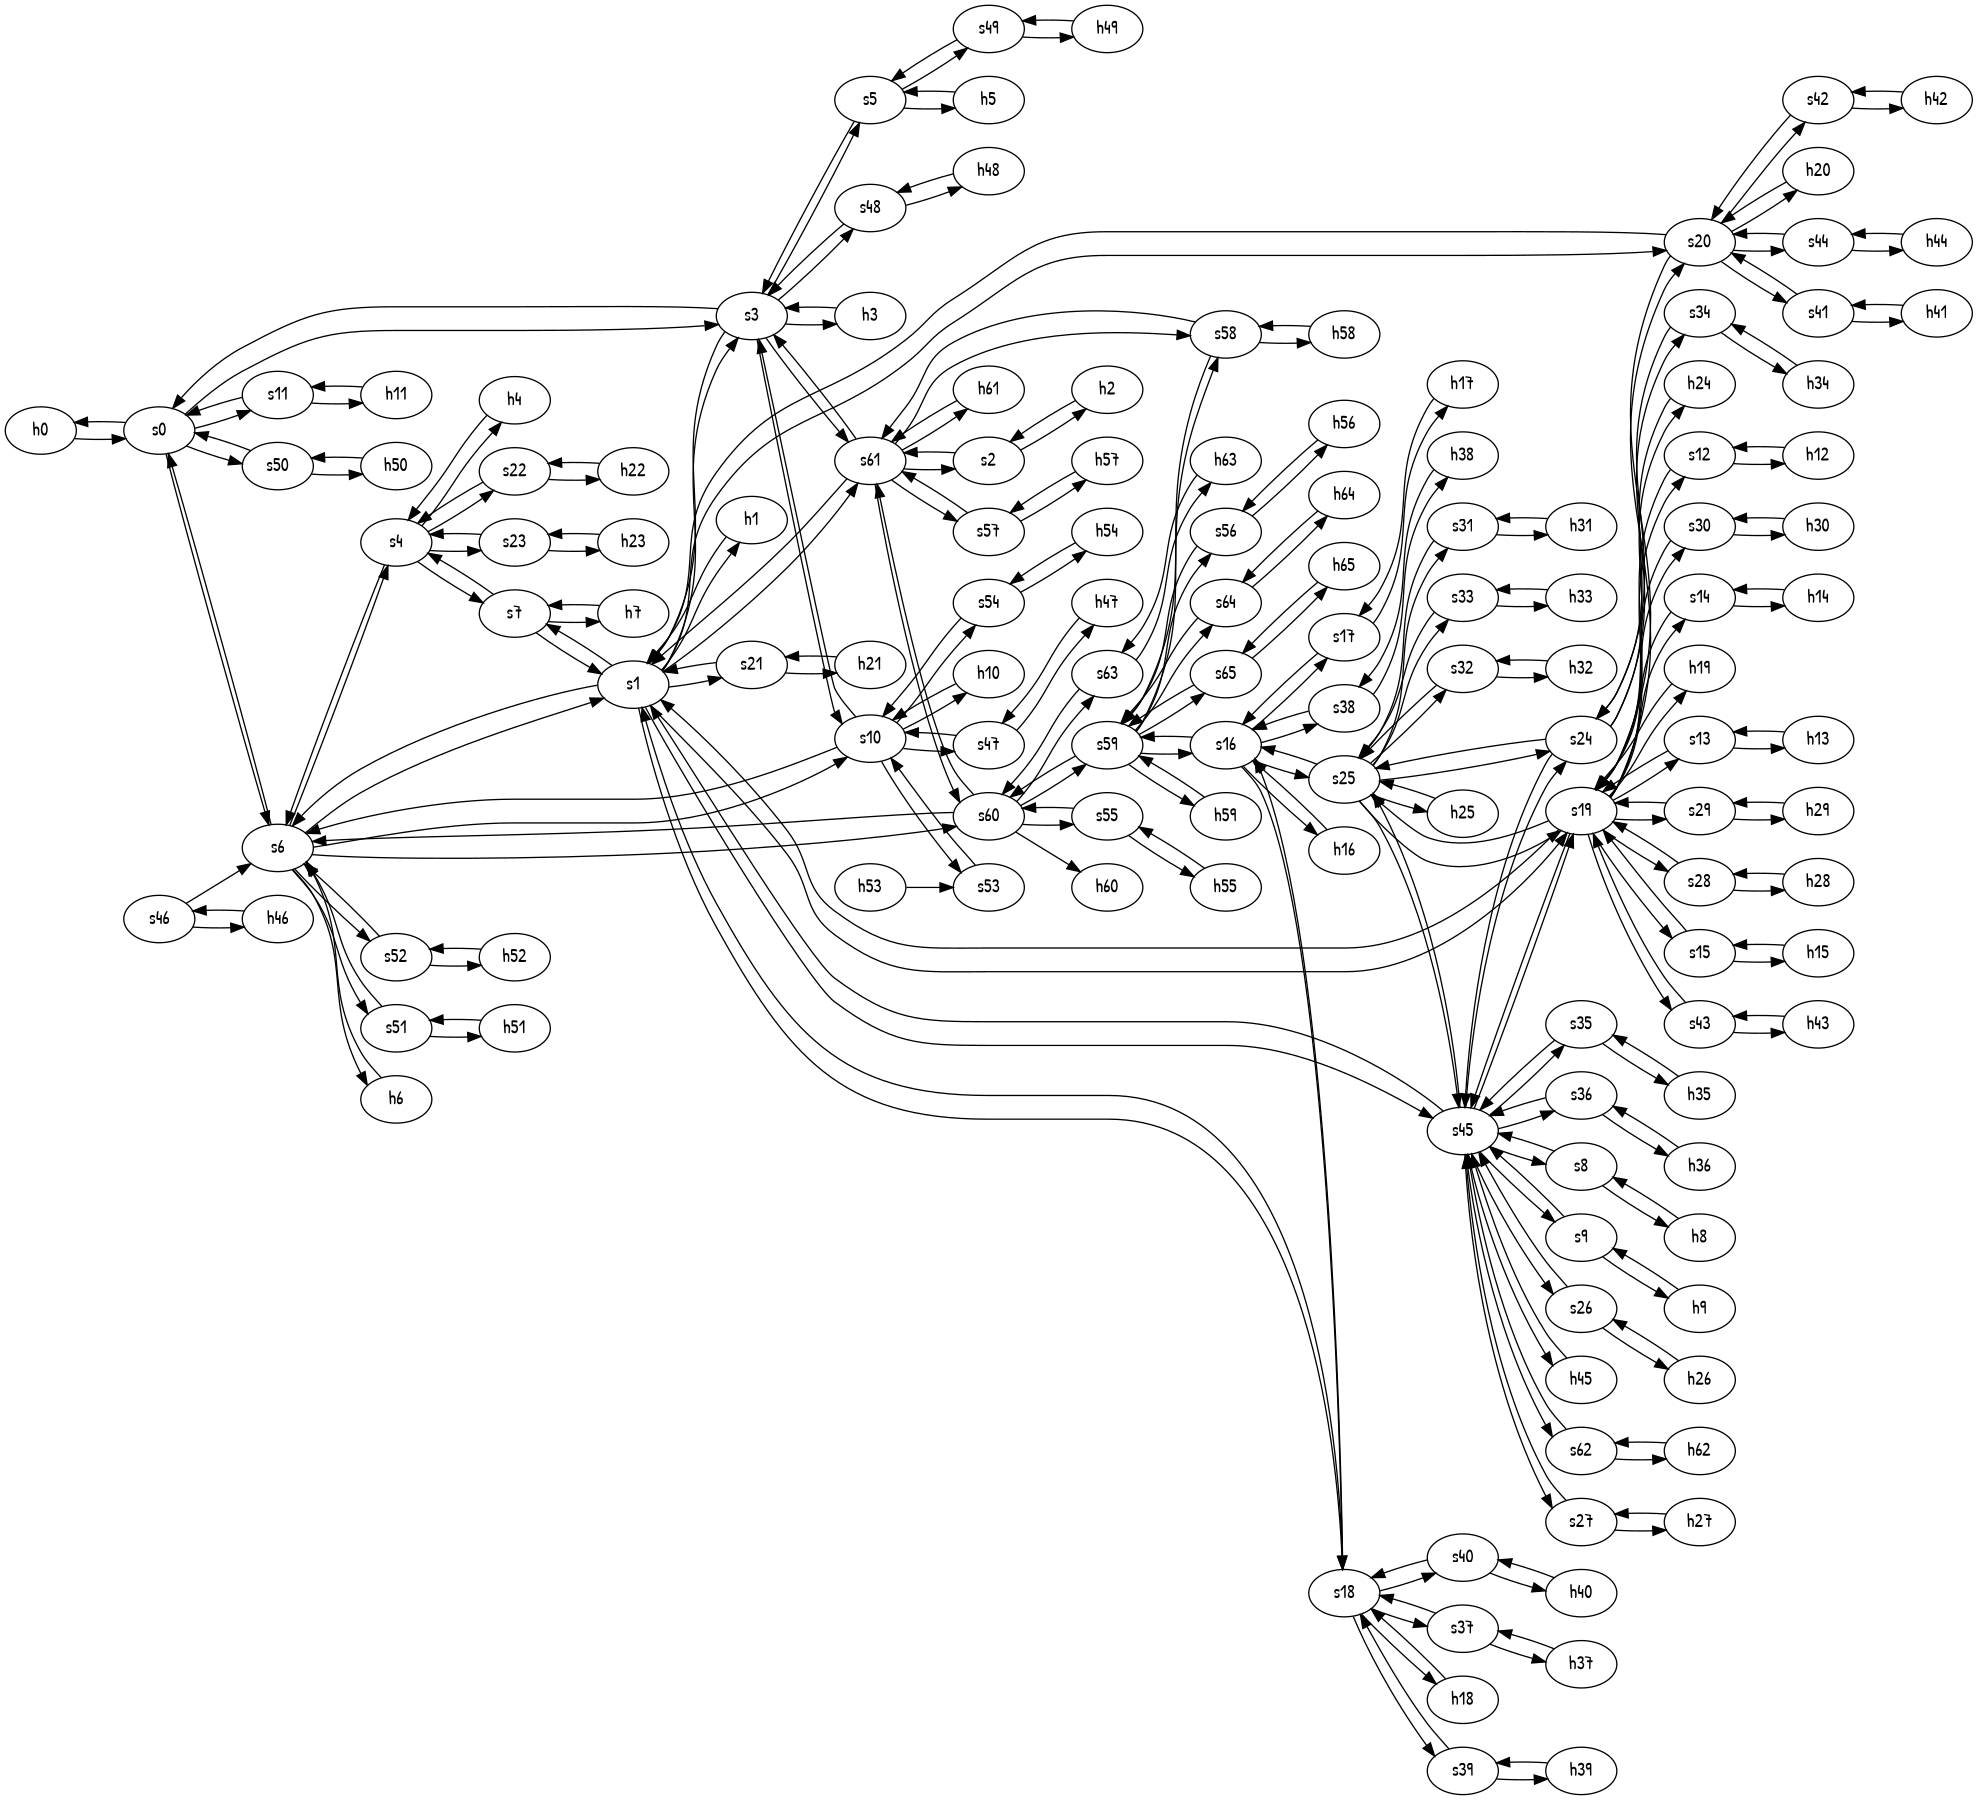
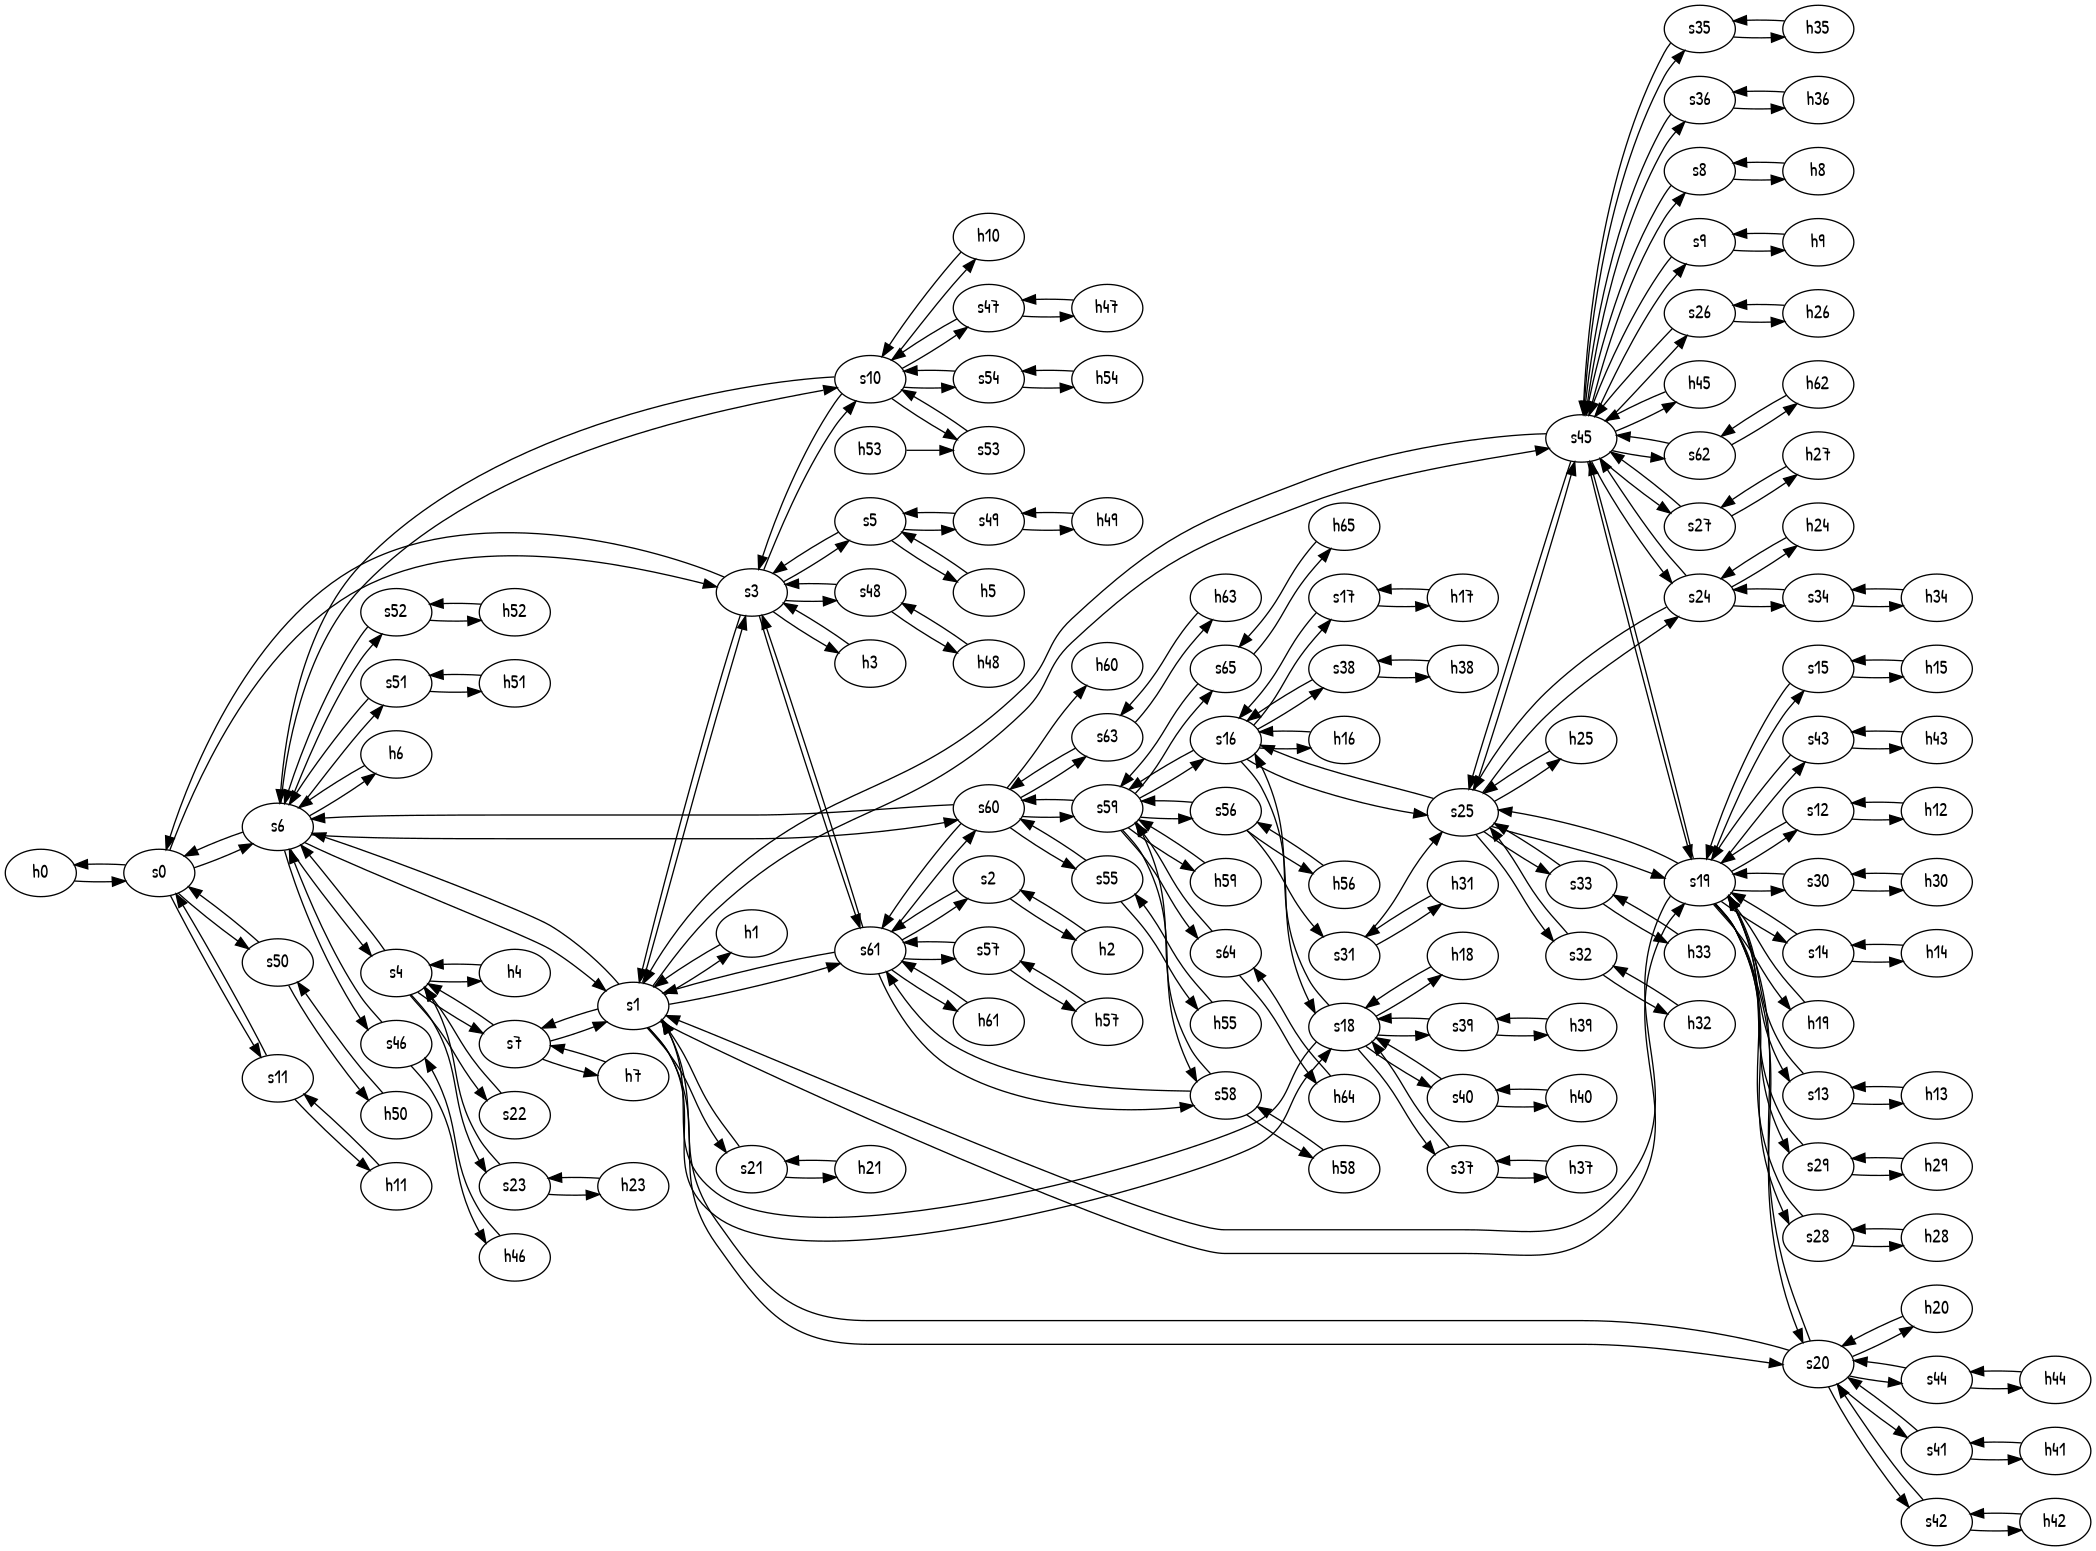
node "h22": removed
edge "s25" -> "s31": now "s56" -> "s31"
edge "s6" -> "s46": added
